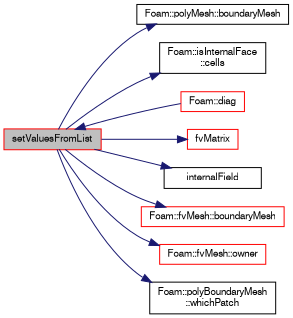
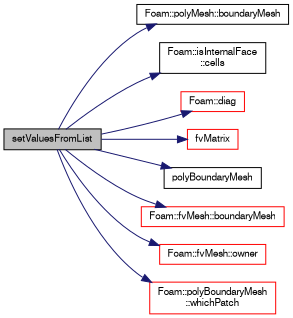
edge "Foam::diag" -> "setValuesFromList": reversed
node "setValuesFromList": color red -> black
node "internalField": label "internalField" -> "polyBoundaryMesh"
node "Foam::polyBoundaryMesh ::whichPatch": color black -> red
